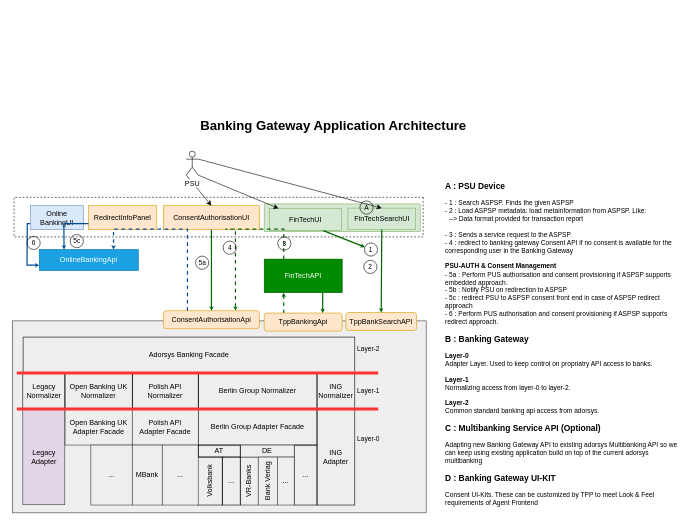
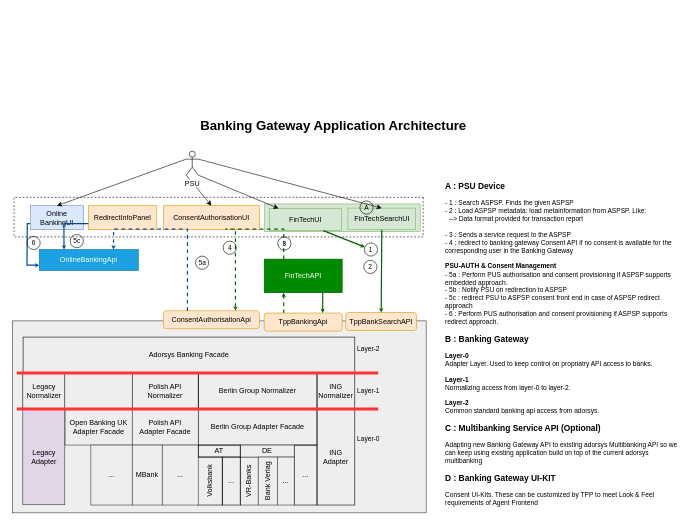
edge "PSU" -> "Online BankingUI": added
edge "ConsentAuthorisationUI" -> "ConsentAuthorisationApi": removed
node "Open Banking UK Normalizer": removed
